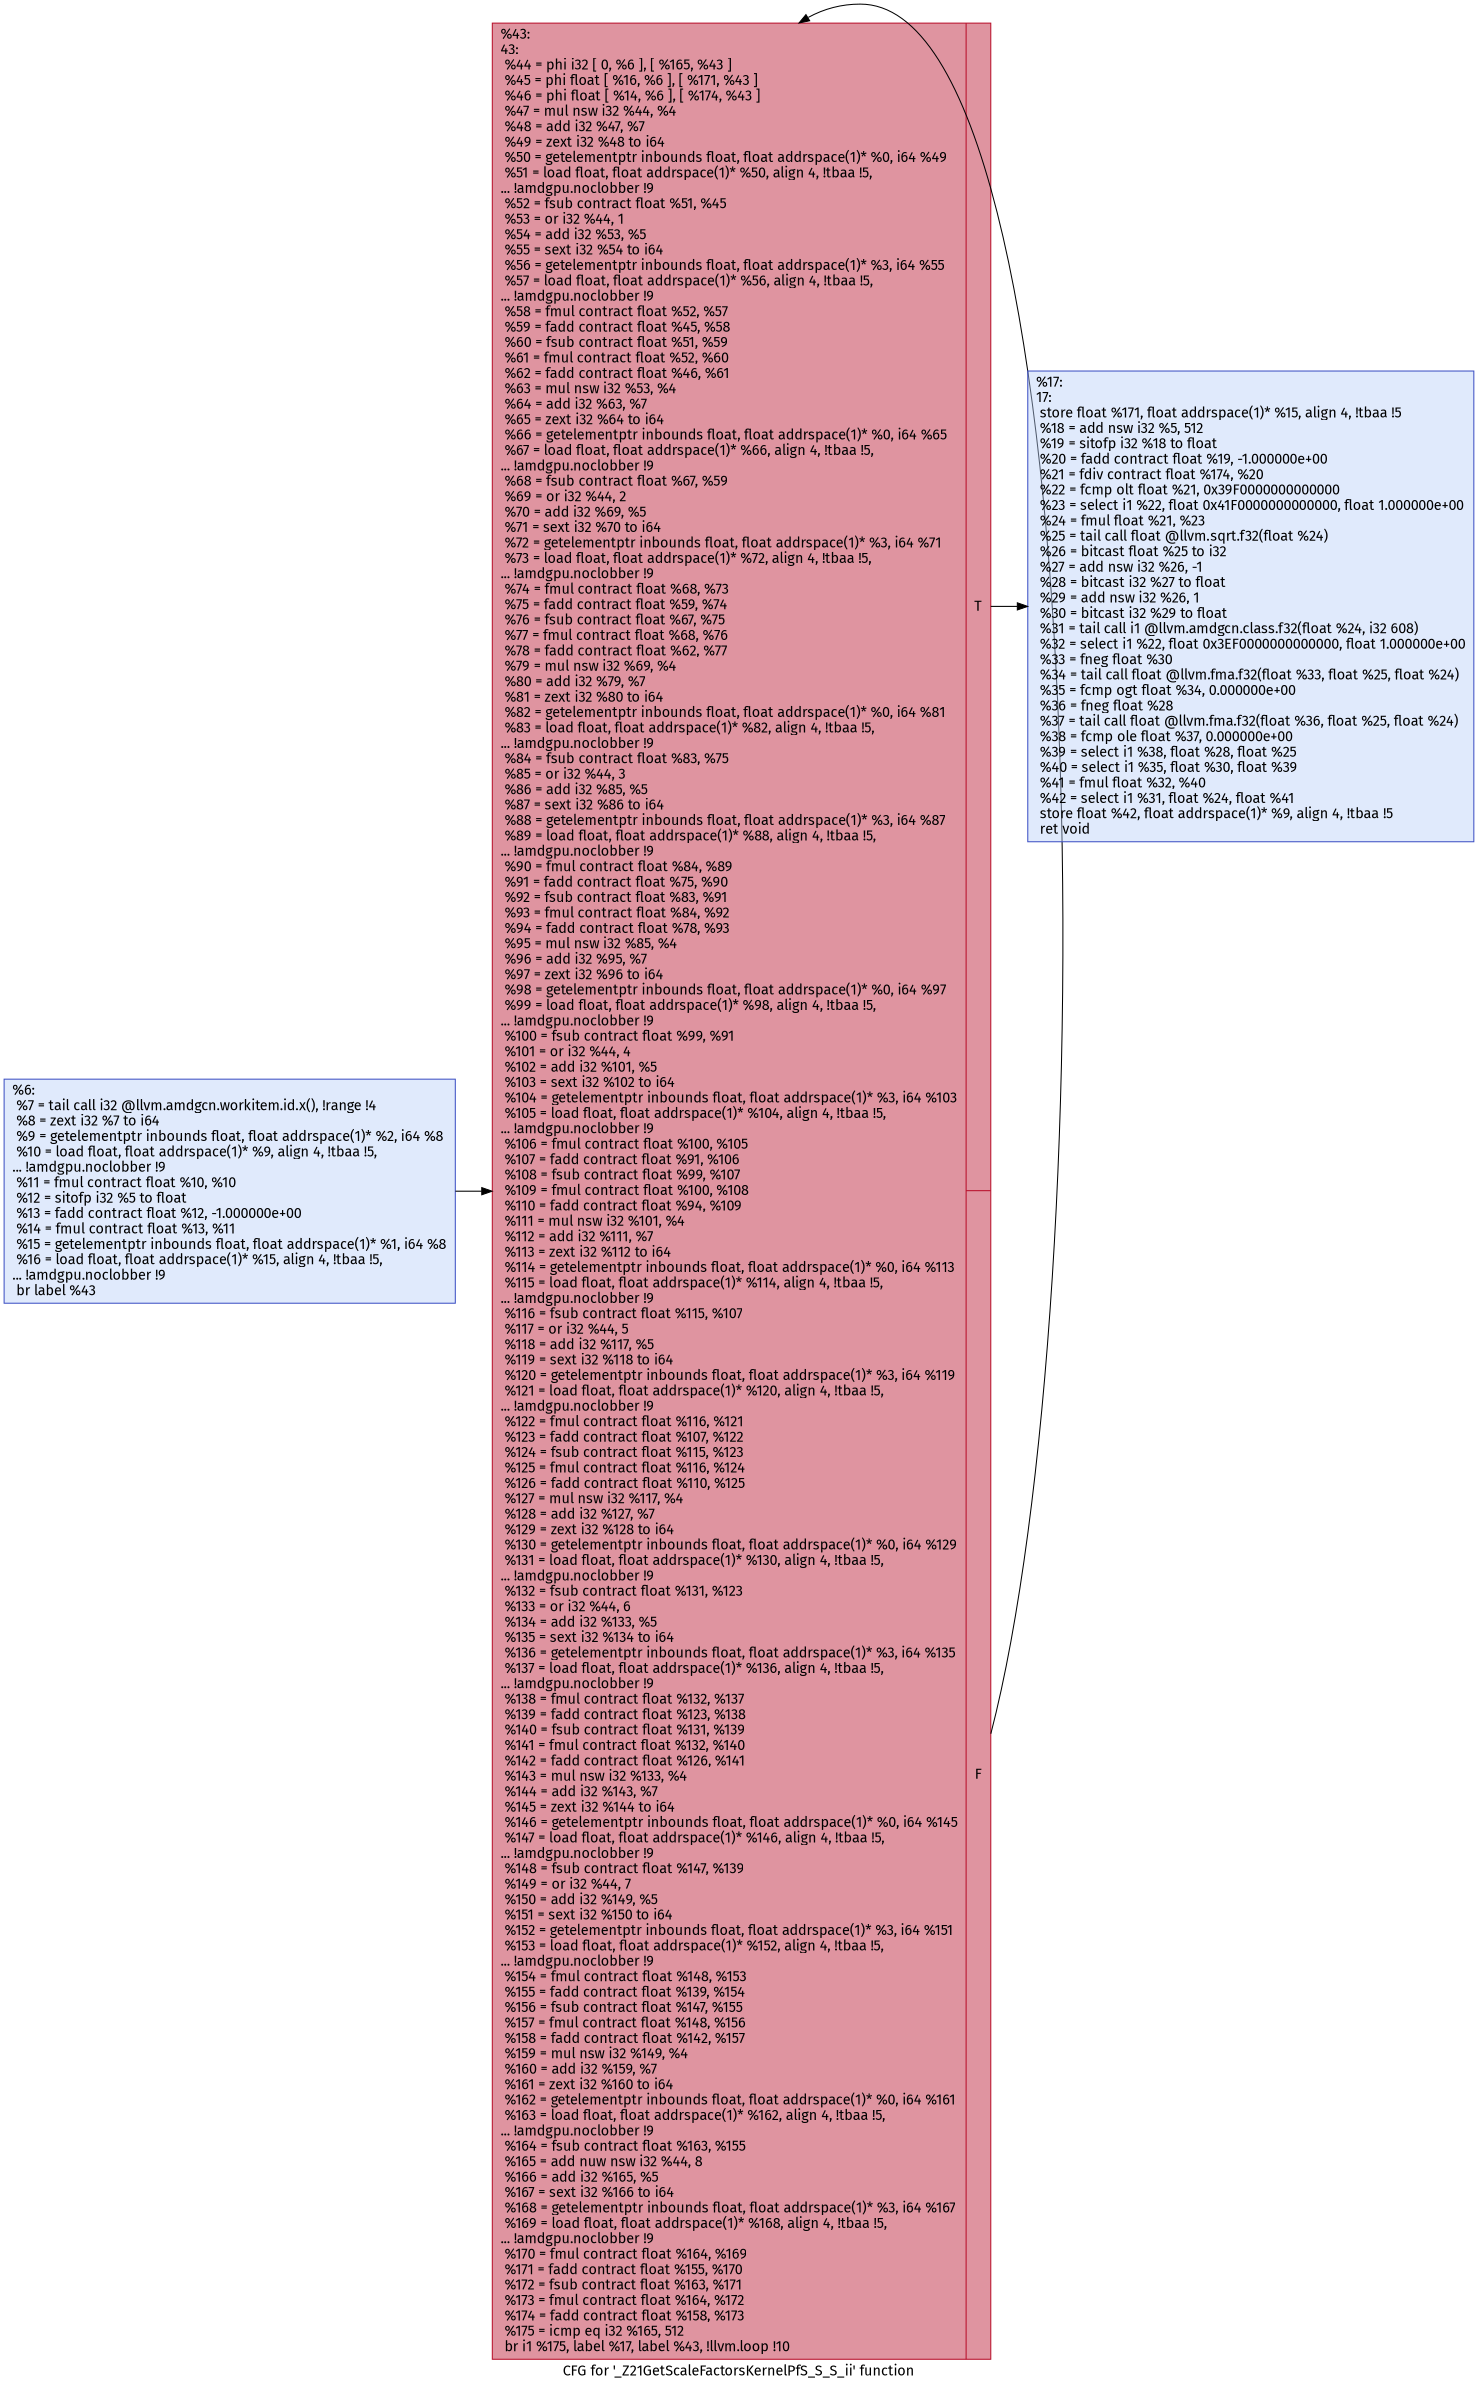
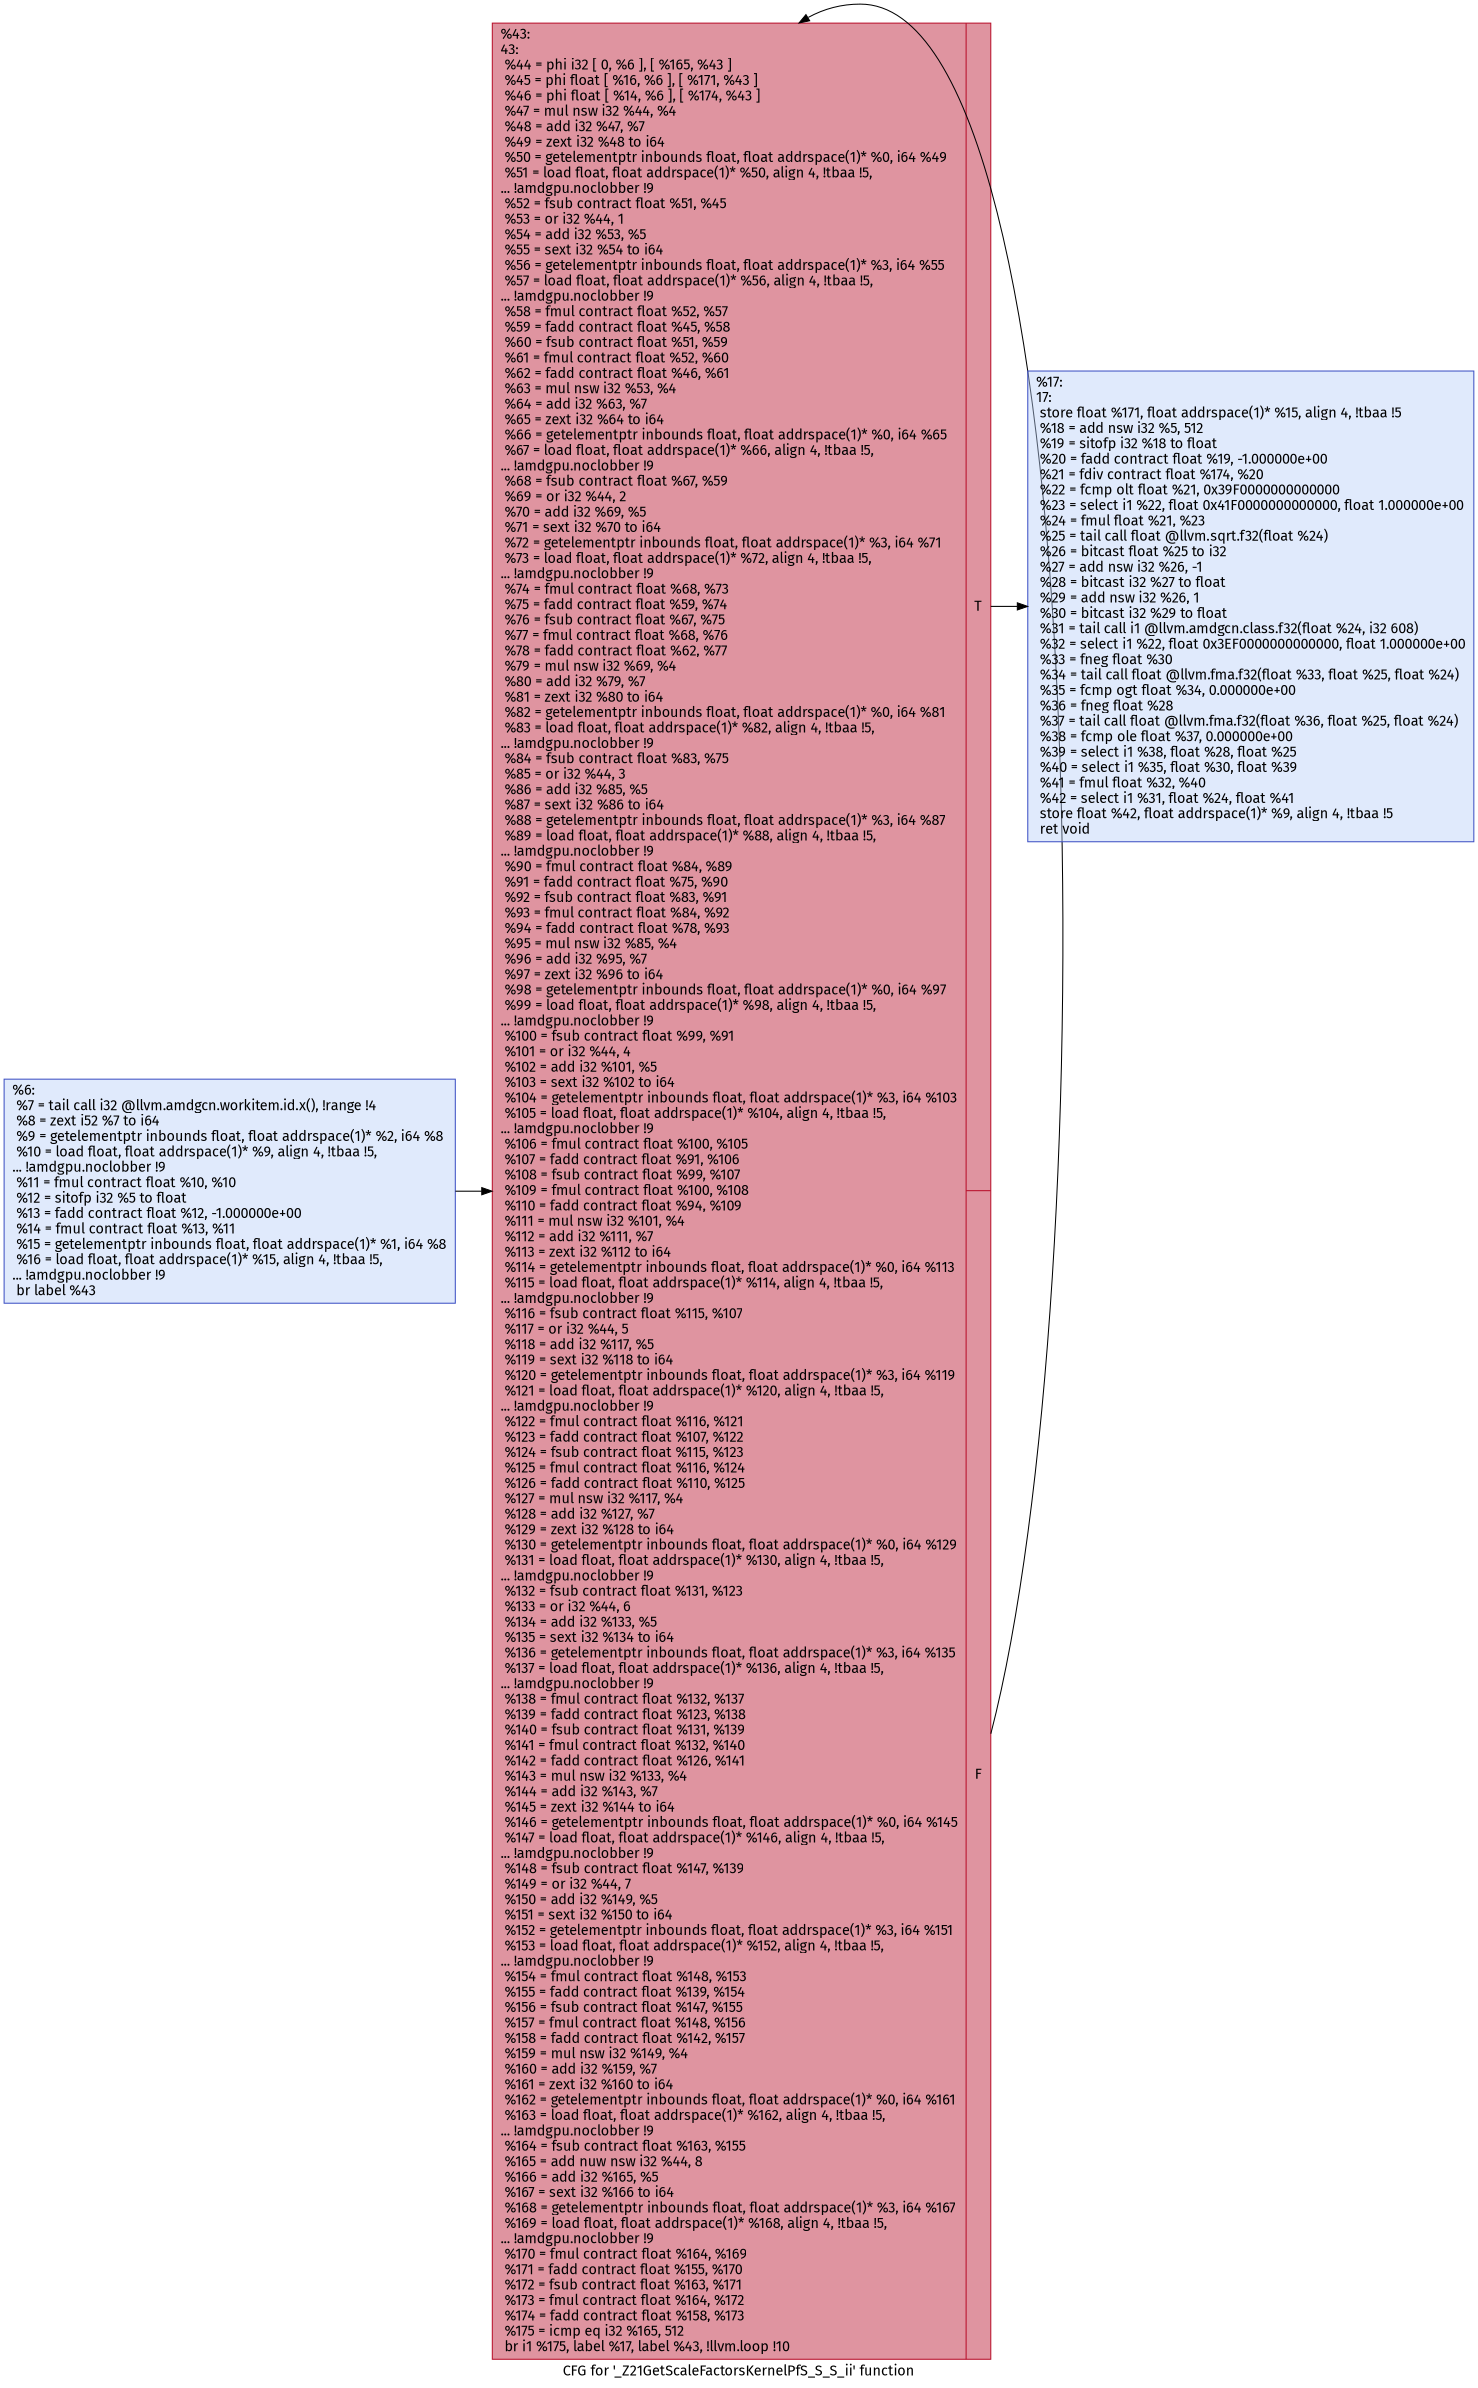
node "%6:": text "%8 = zext i32 %7 to i64" -> "%8 = zext i52 %7 to i64"
